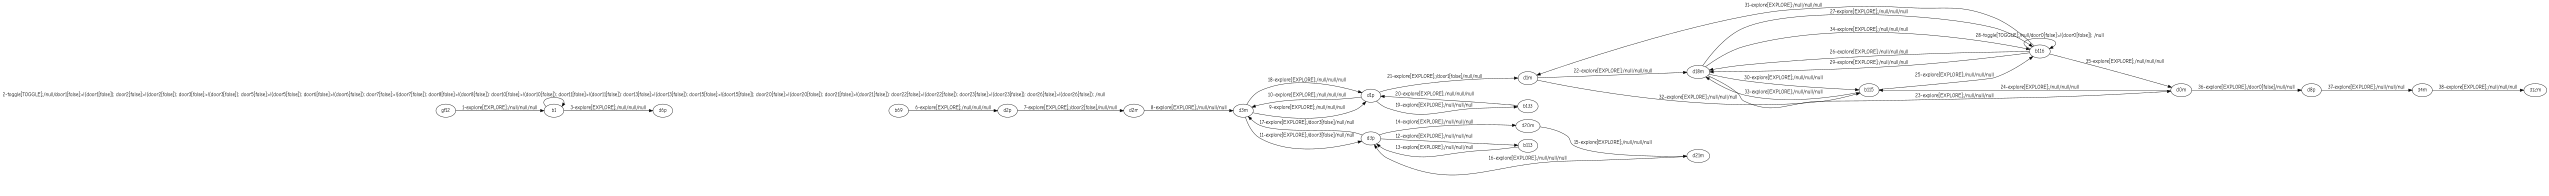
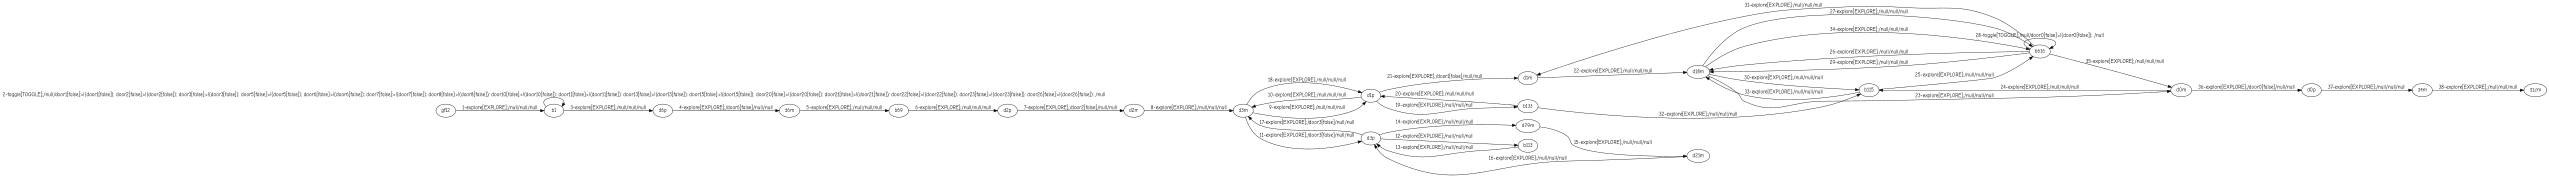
node "b116": label "b116" -> "b616"
node "d8p": label "d8p" -> "d0p"
edge "d1m" -> "b115": now "b133" -> "b115"
node "d6m": added
node "d20m": label "d20m" -> "d29m"
